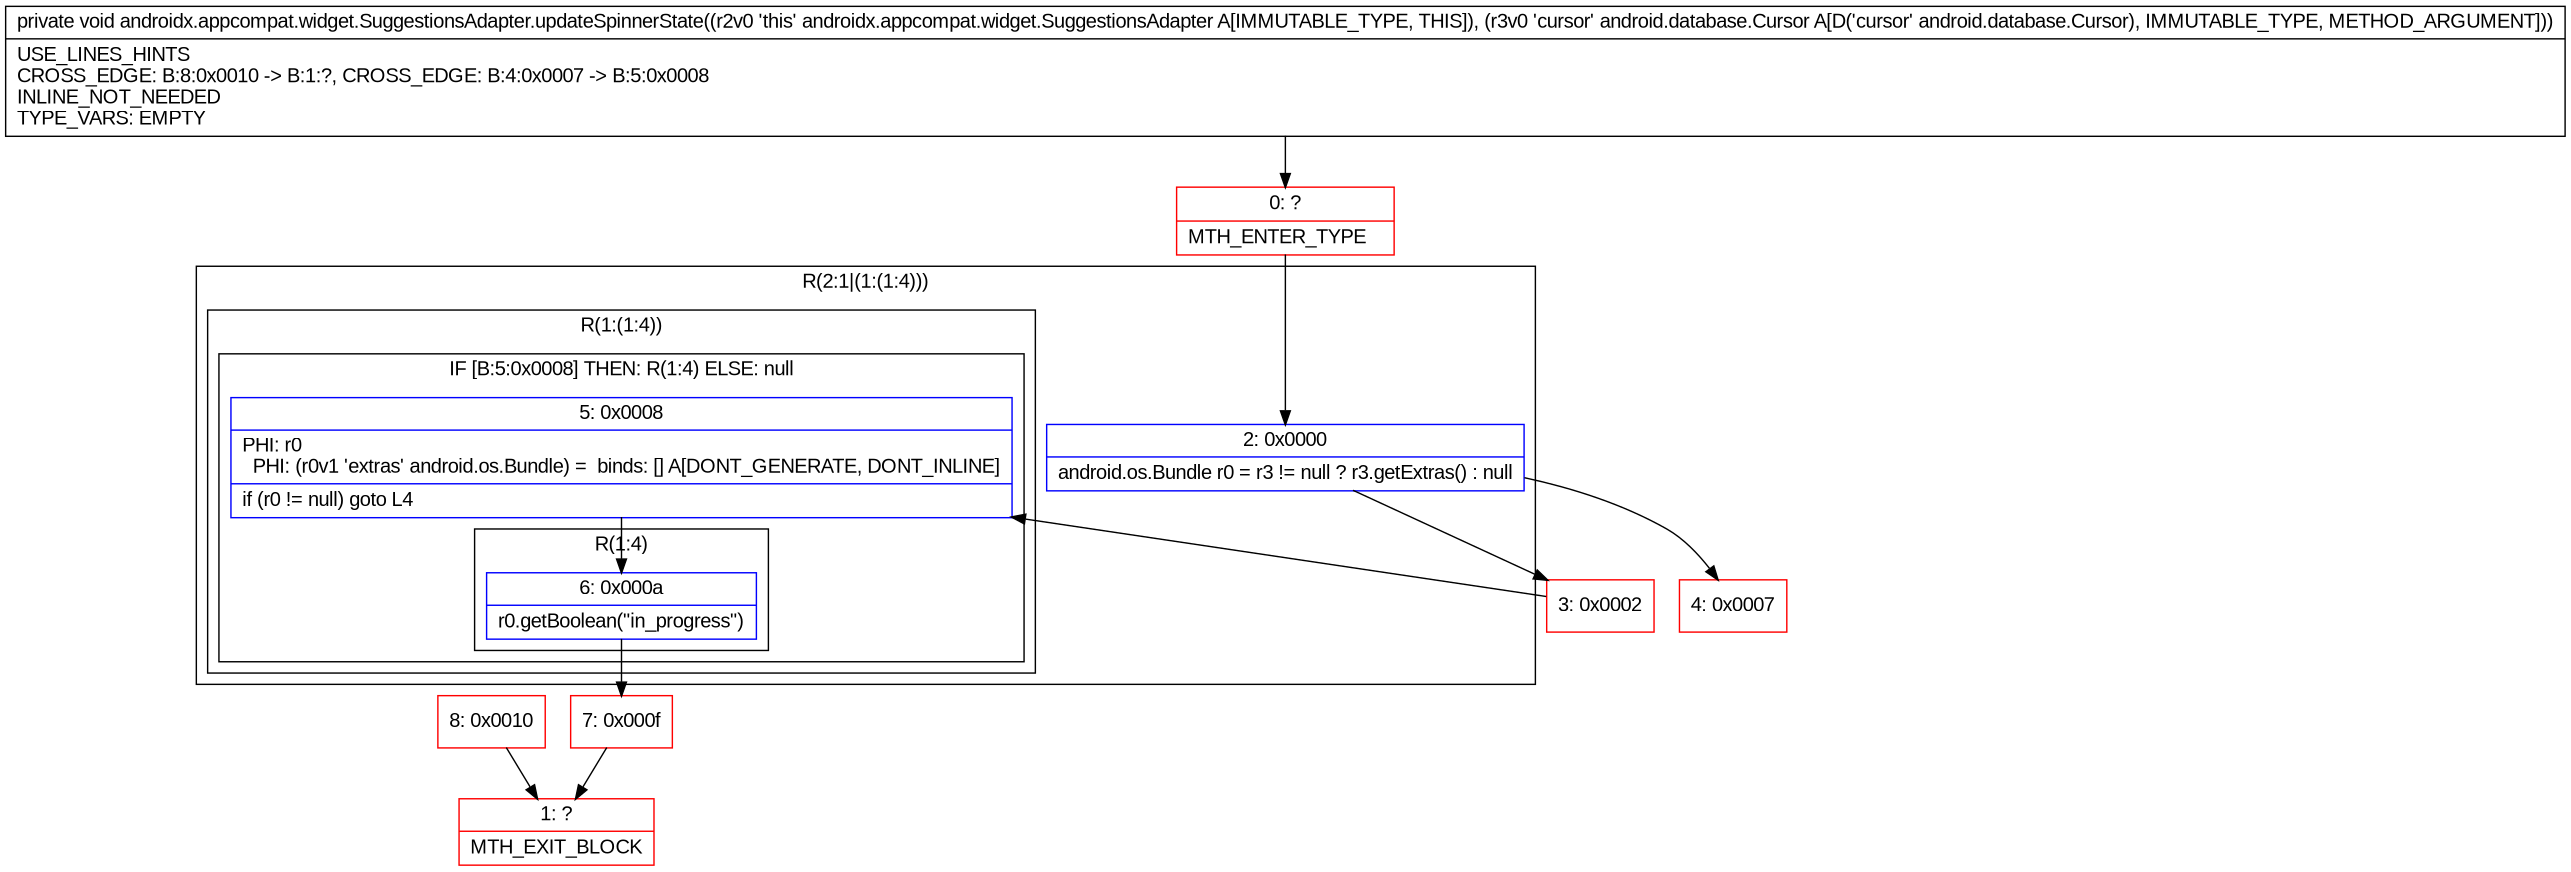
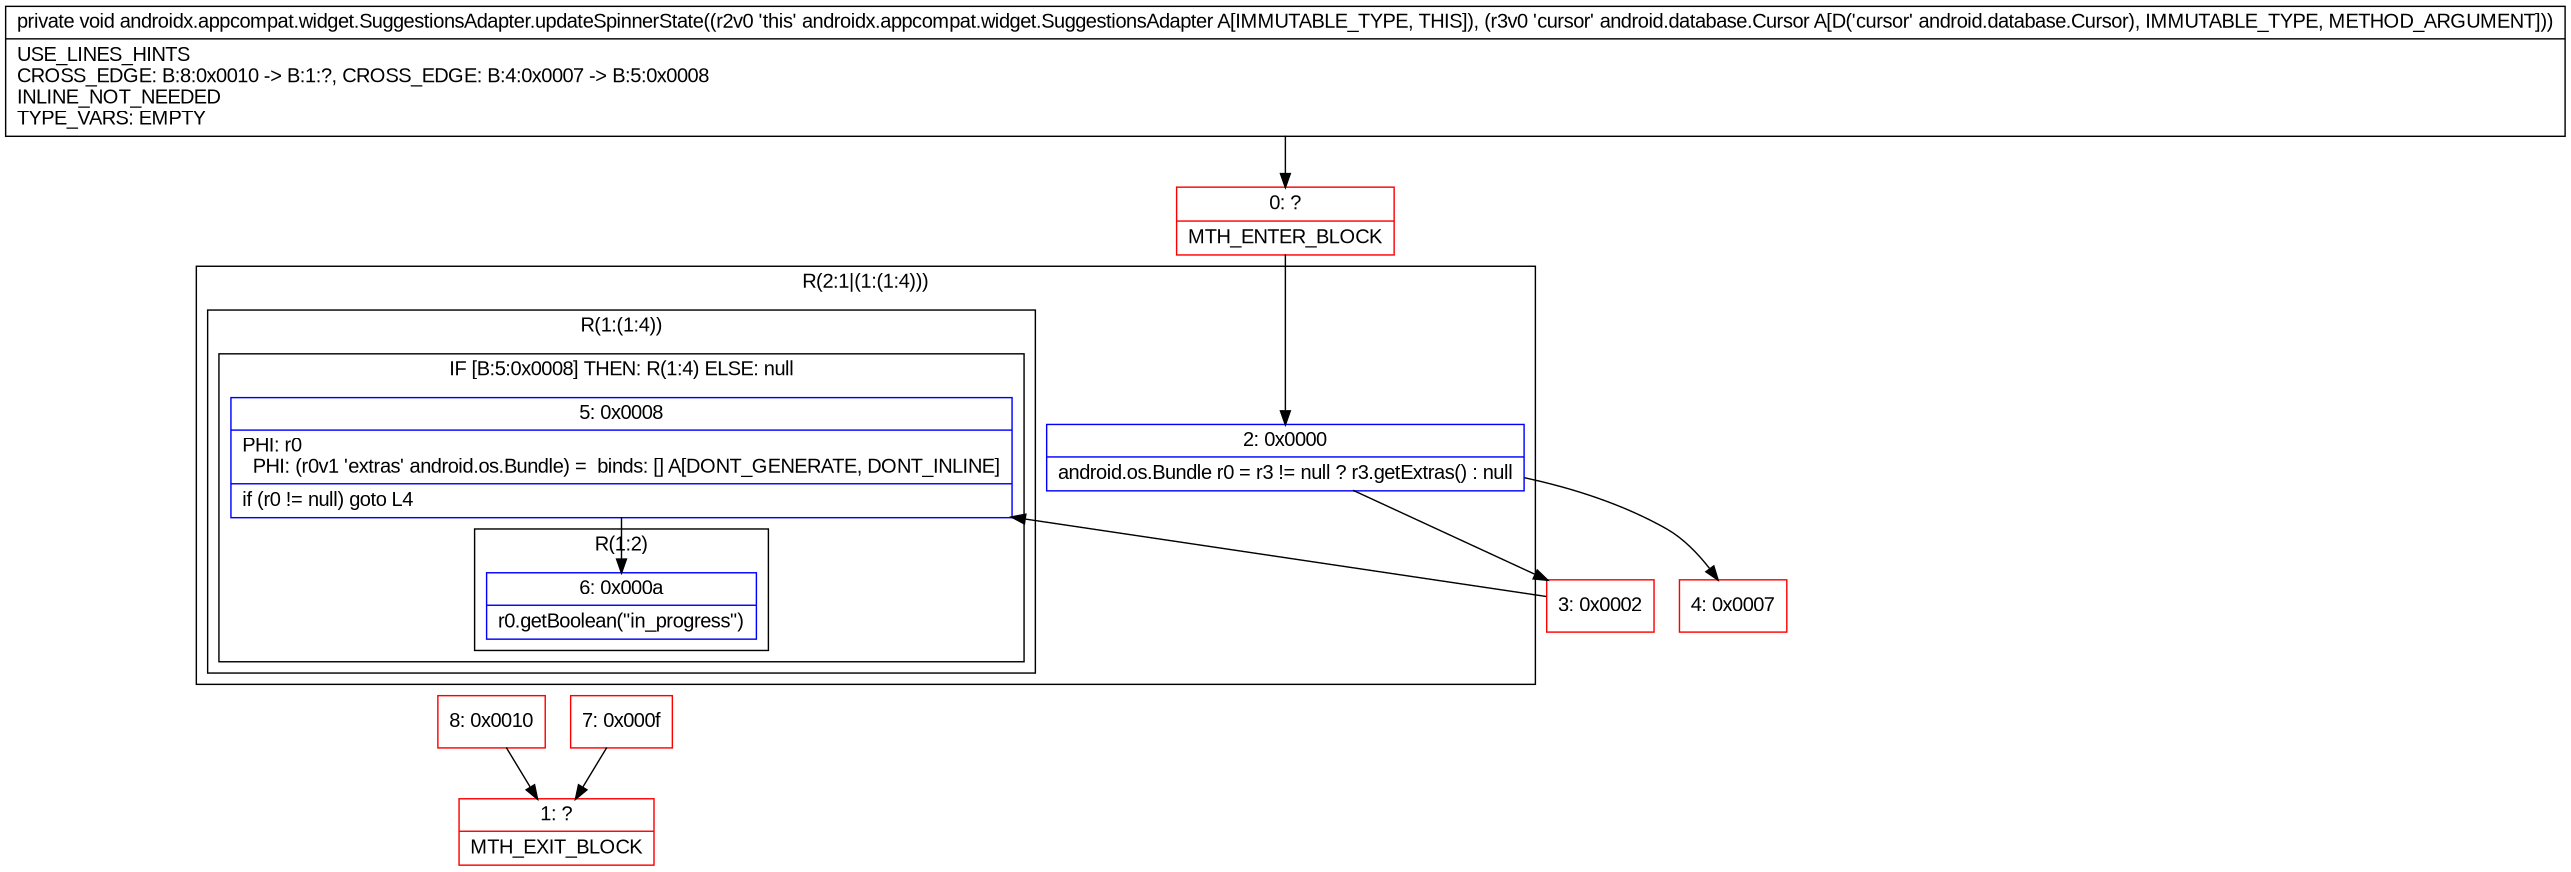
node "0: ?": text "MTH_ENTER_TYPE" -> "MTH_ENTER_BLOCK"
cluster "R(1:4)": label "R(1:4)" -> "R(1:2)"
edge "6: 0x000a" -> "7: 0x000f": removed
